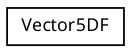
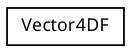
node "Vector5DF": label "Vector5DF" -> "Vector4DF"
